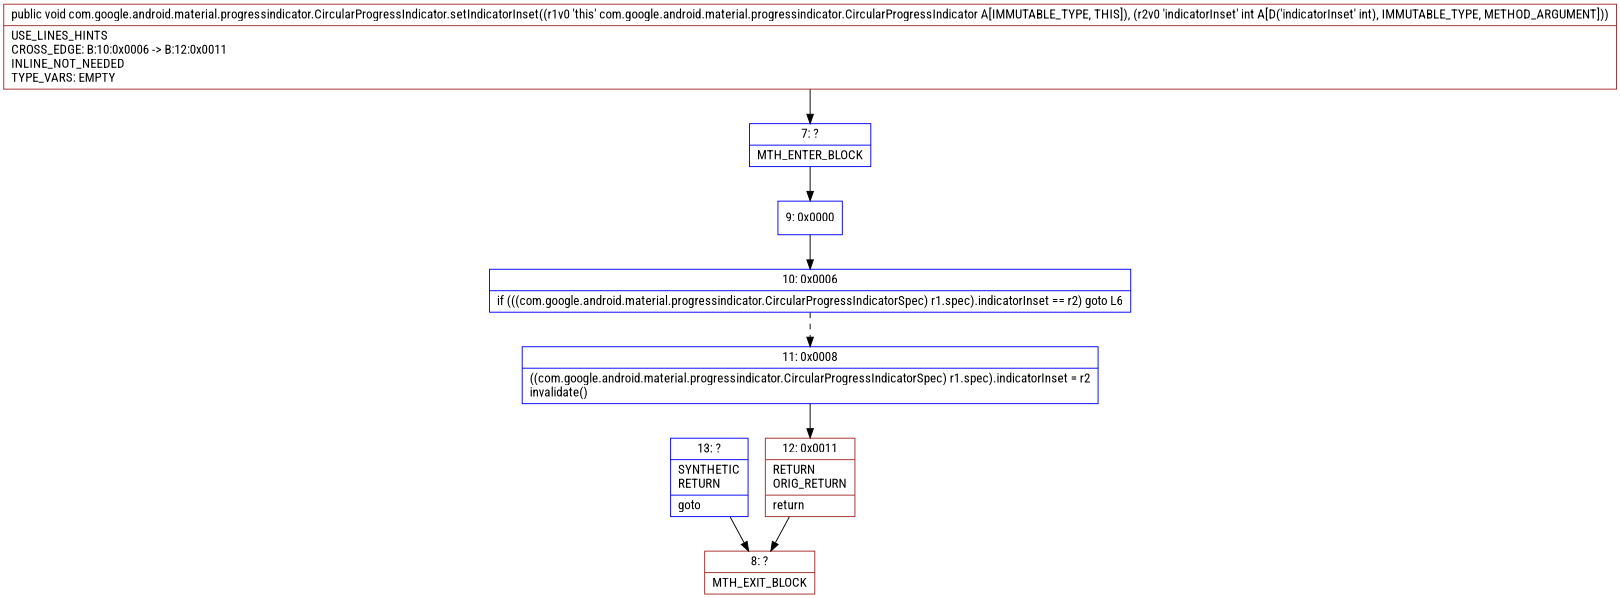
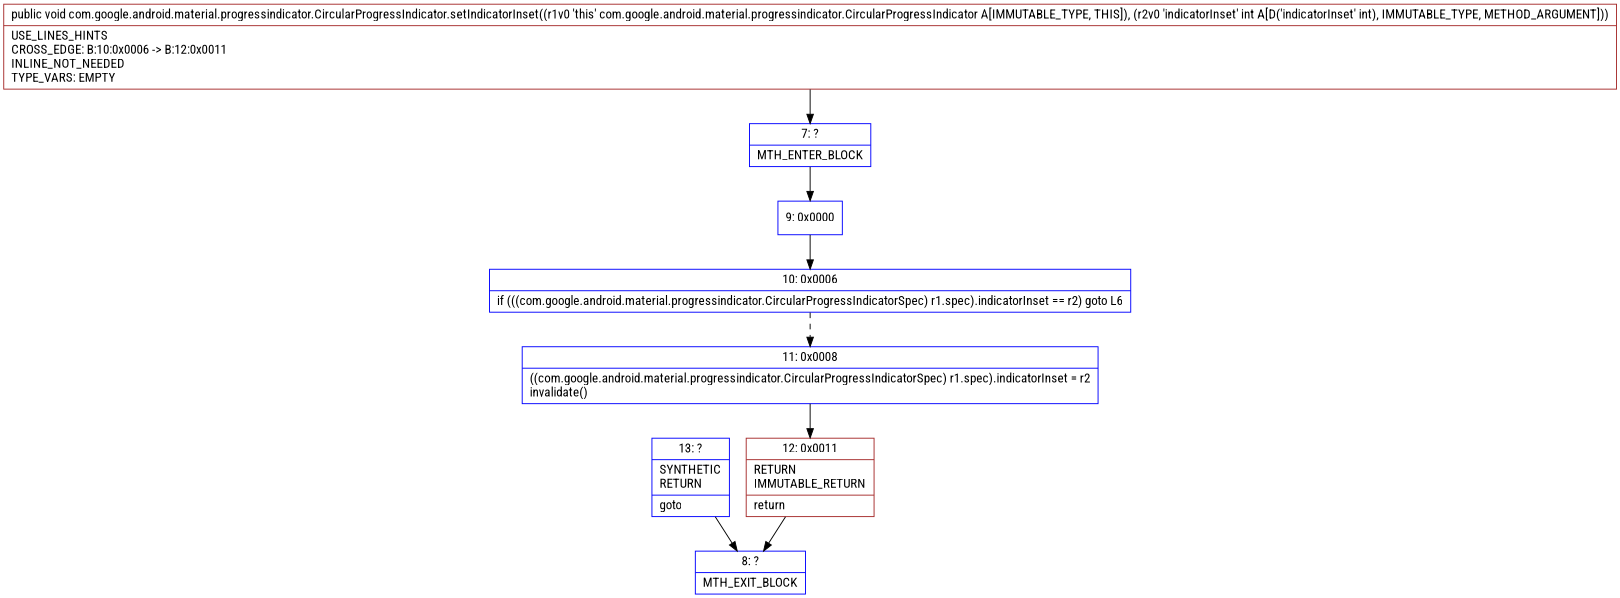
node "12: 0x0011": text "ORIG_RETURN" -> "IMMUTABLE_RETURN"
node "8: ?": color brown -> blue
